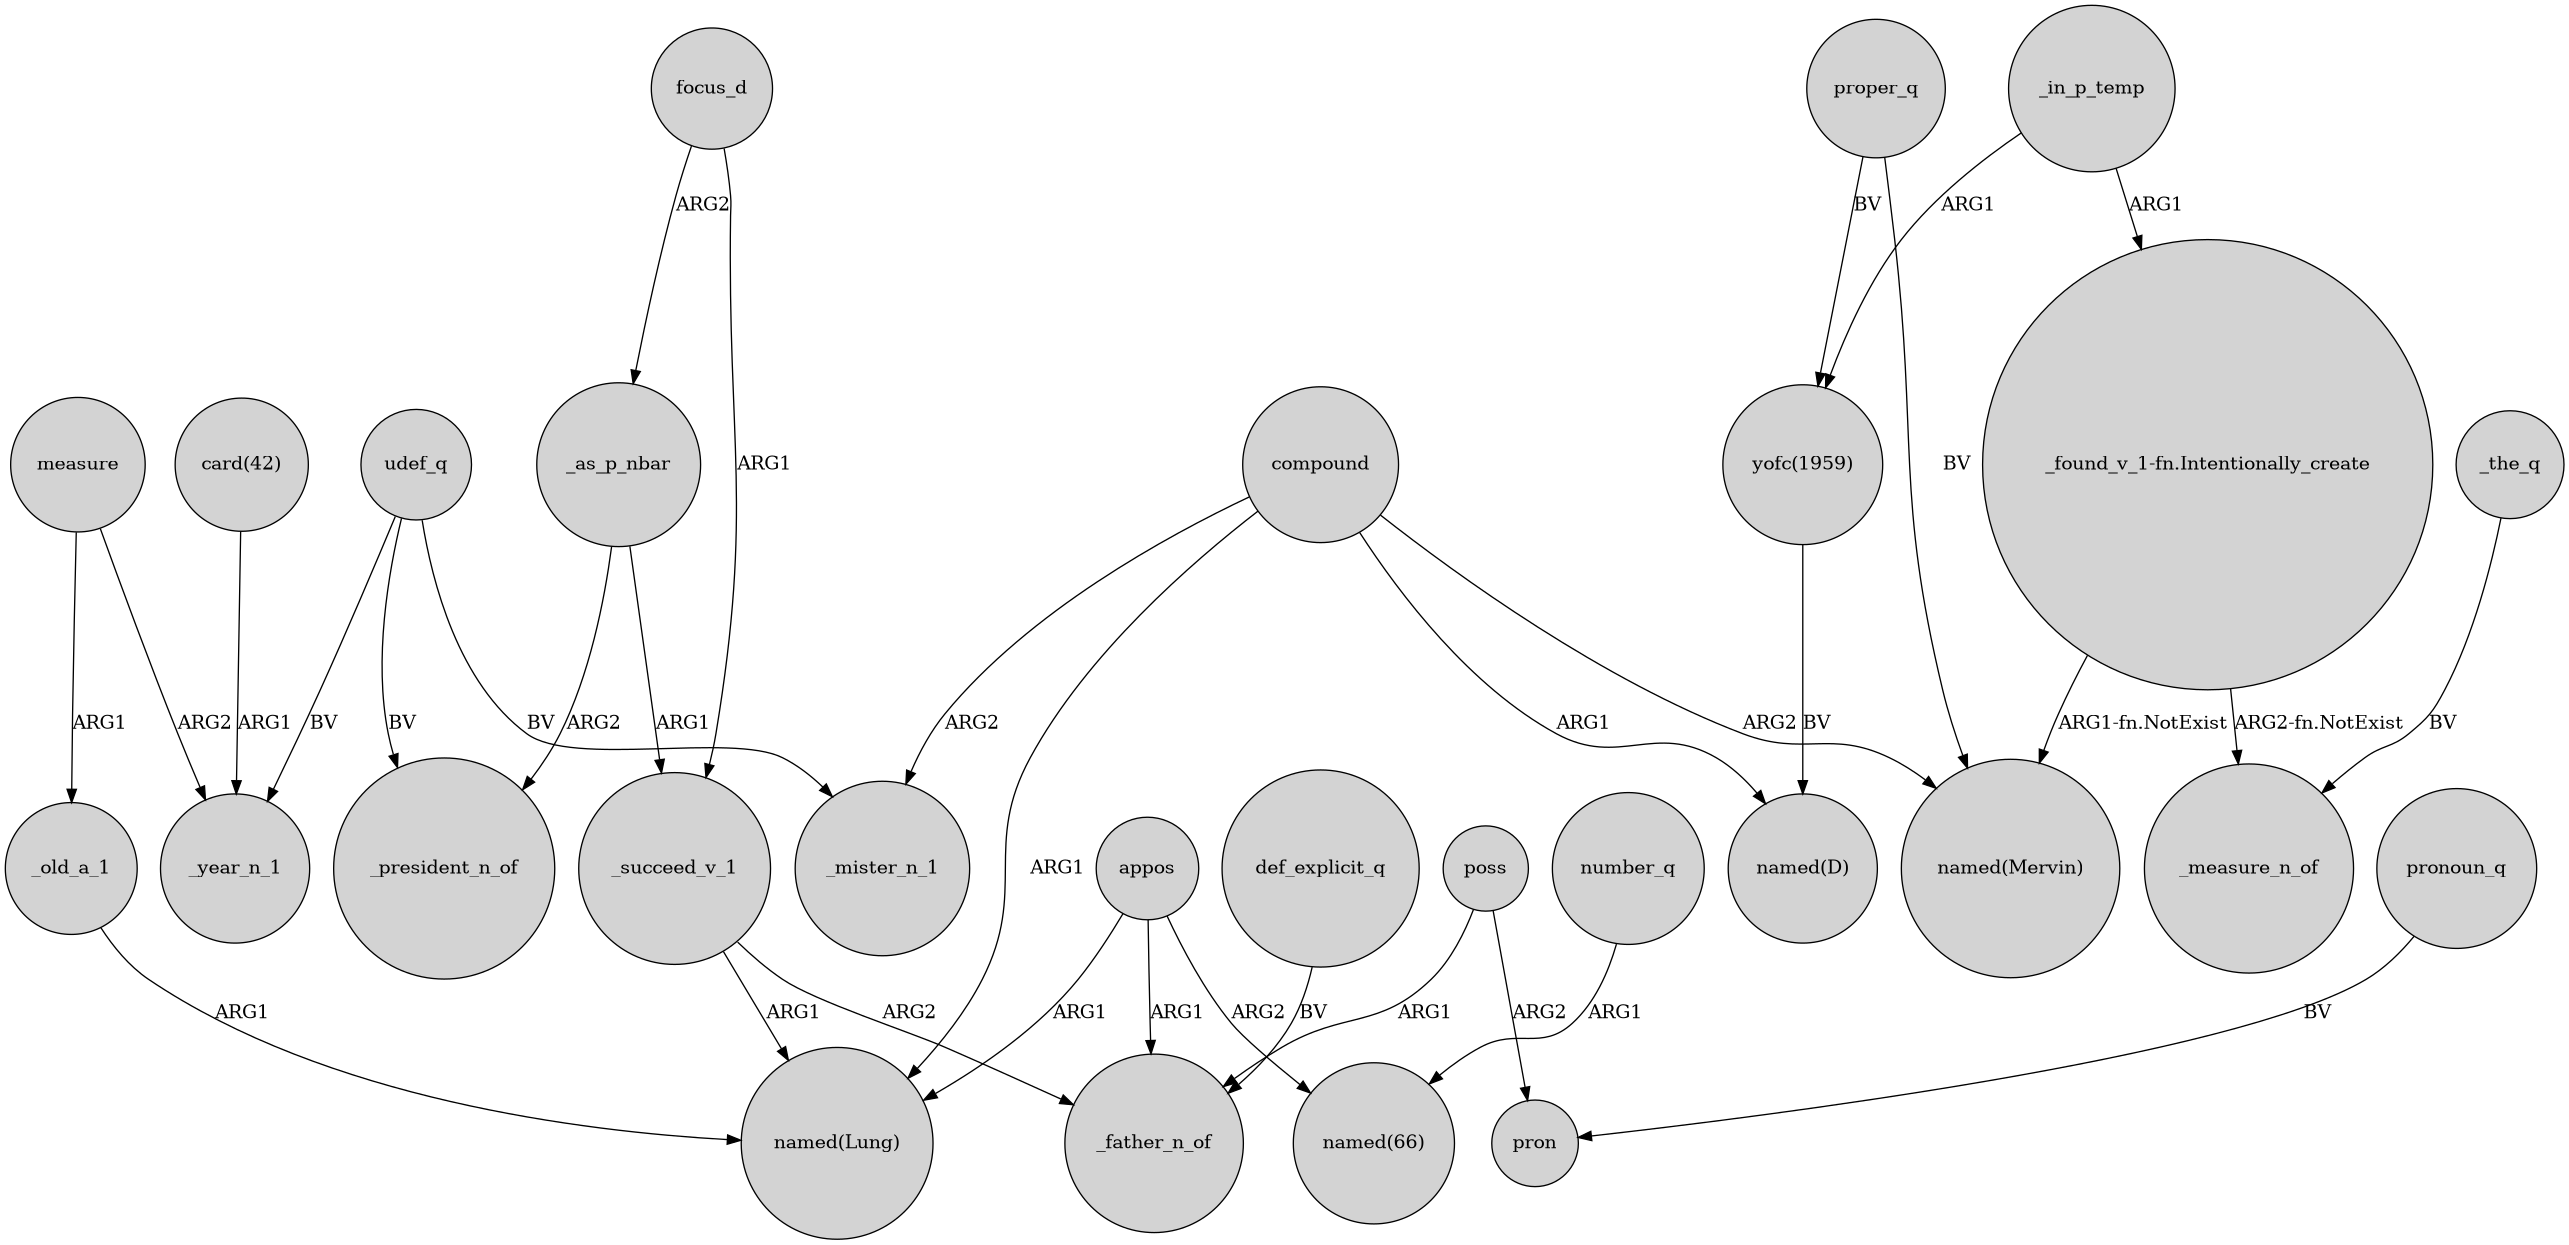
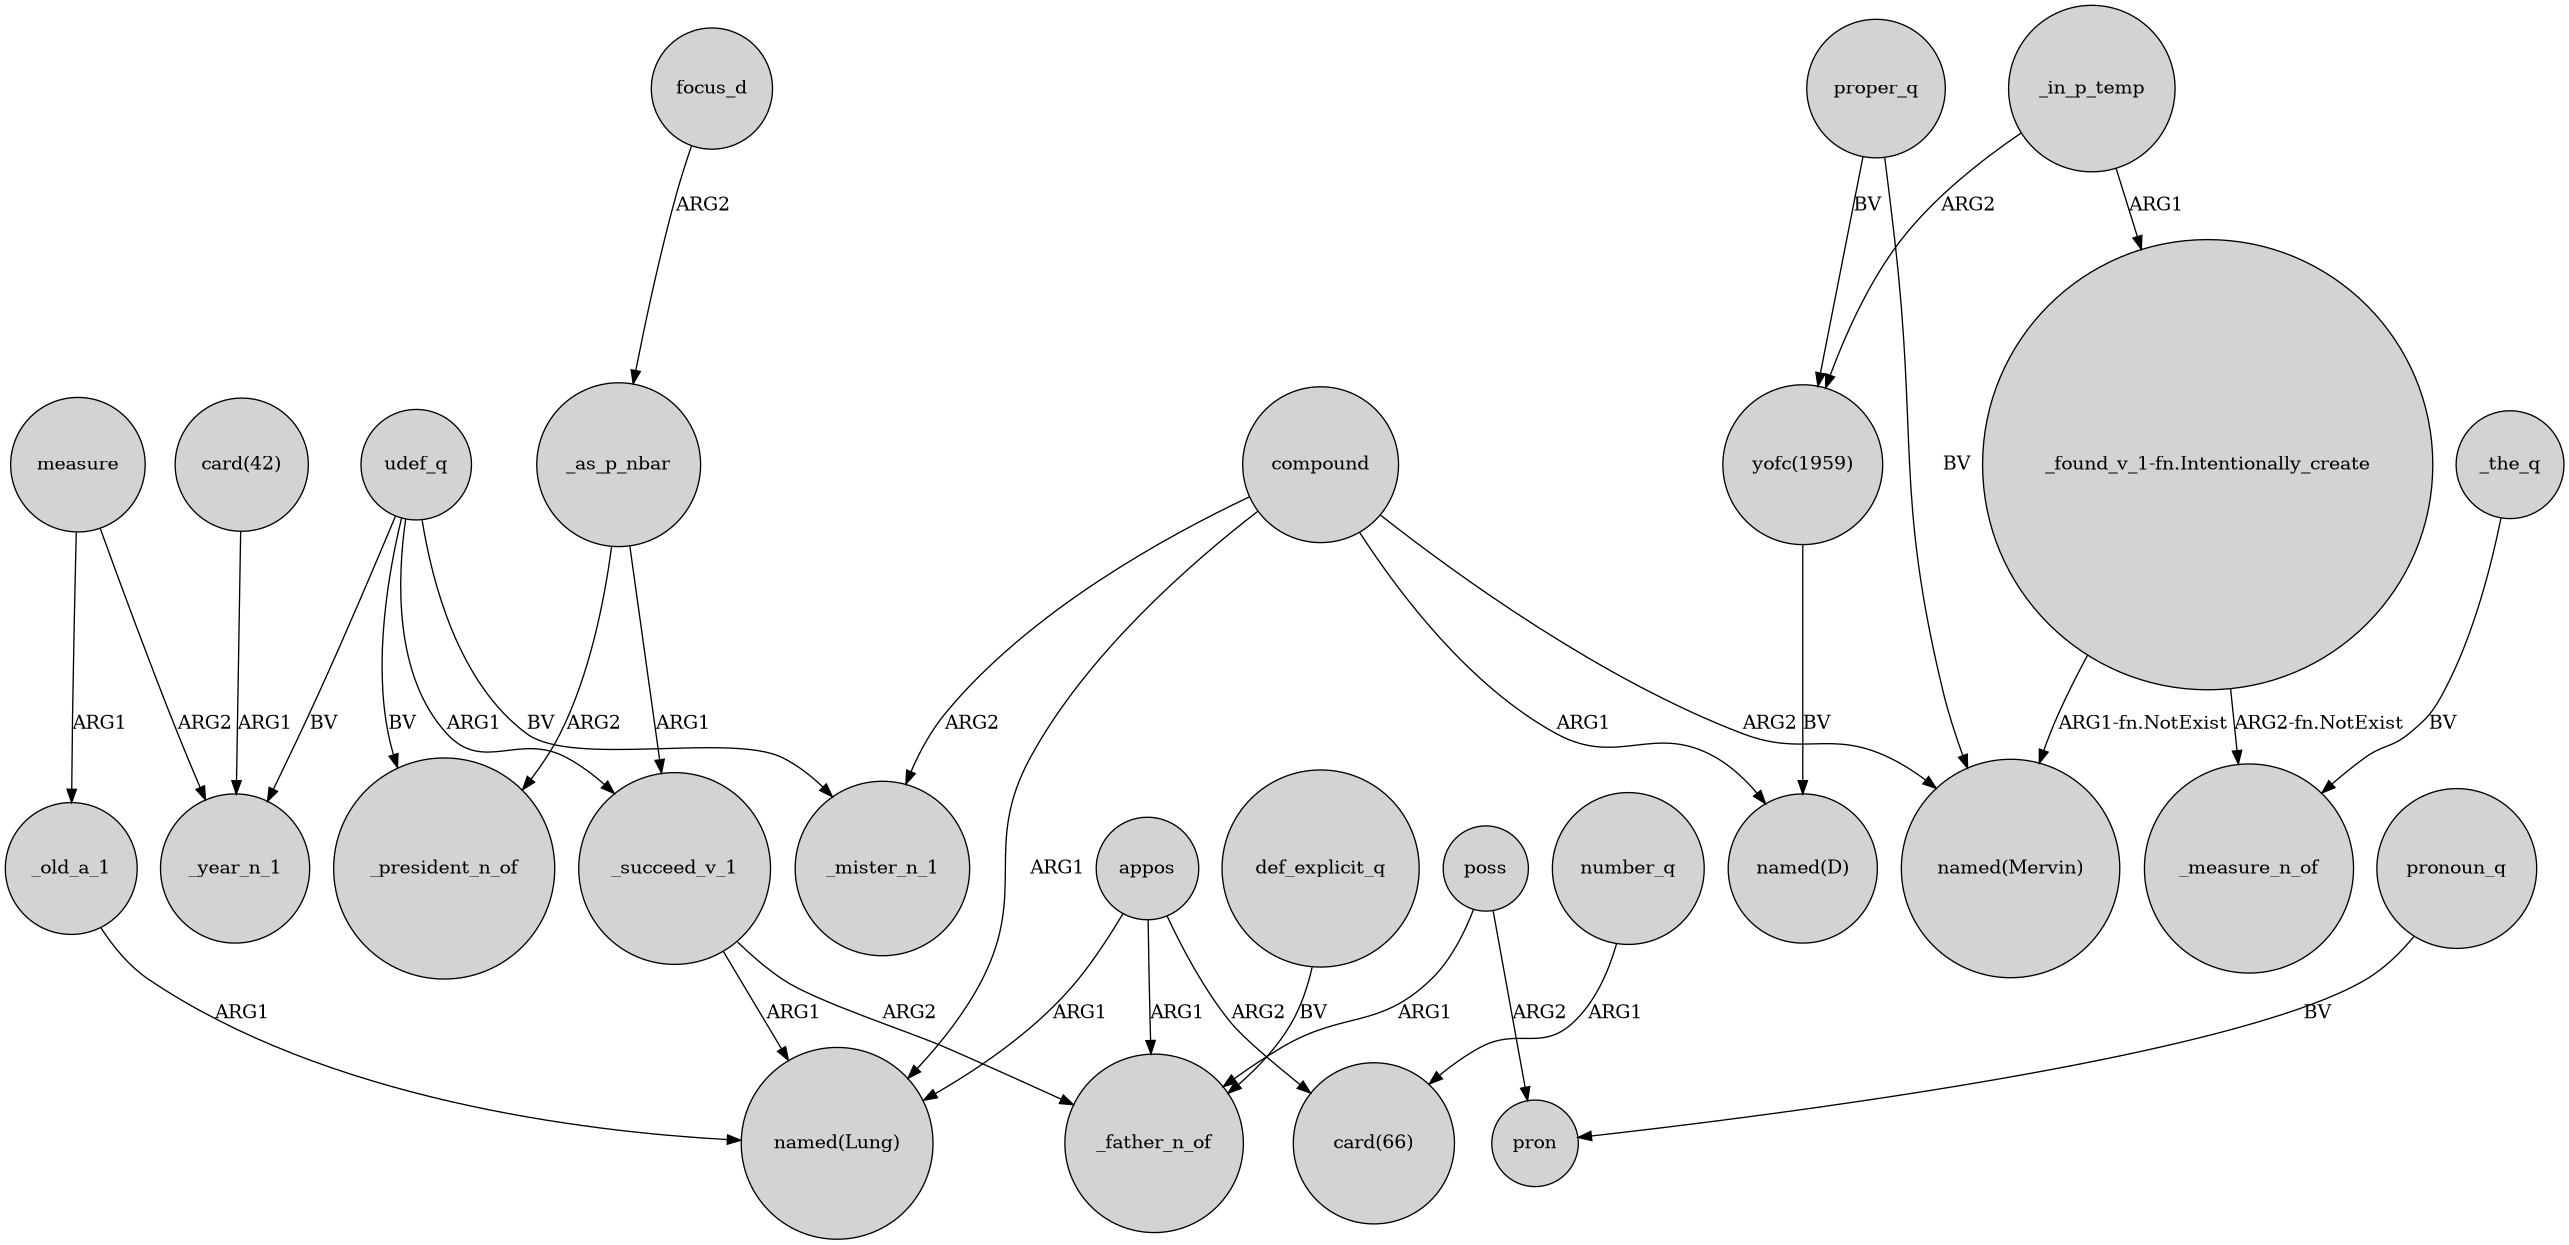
edge "_in_p_temp" -> "yofc(1959)": label "ARG1" -> "ARG2"
edge "focus_d" -> "_succeed_v_1": now "udef_q" -> "_succeed_v_1"
node "named(66)": label "named(66)" -> "card(66)"
